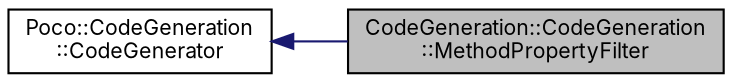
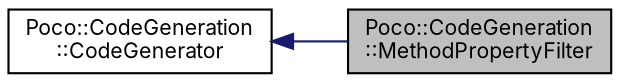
node "CodeGeneration::CodeGeneration ::MethodPropertyFilter": label "CodeGeneration::CodeGeneration ::MethodPropertyFilter" -> "Poco::CodeGeneration ::MethodPropertyFilter"
